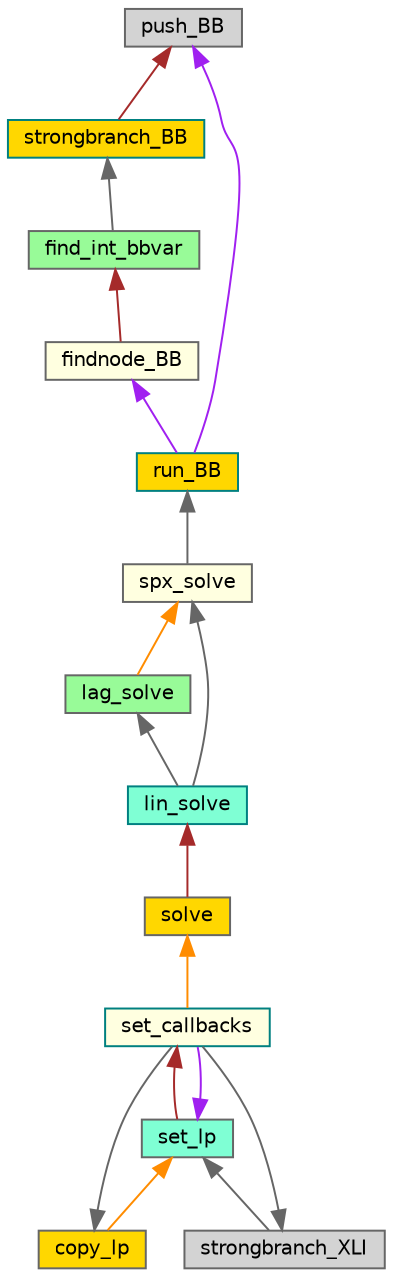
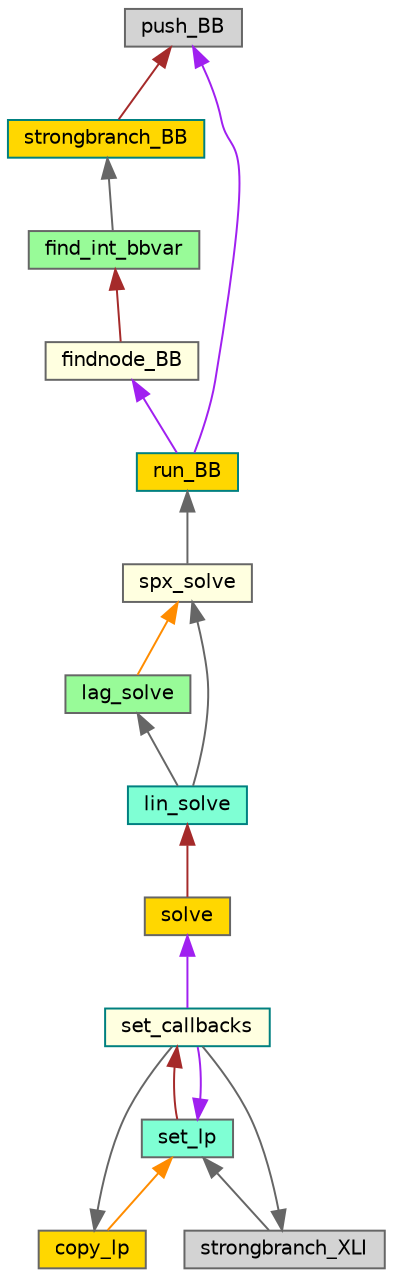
edge "set_callbacks" -> "solve": color darkorange -> purple
